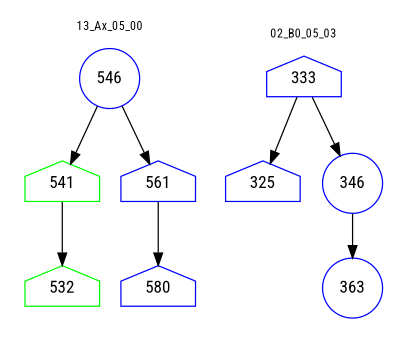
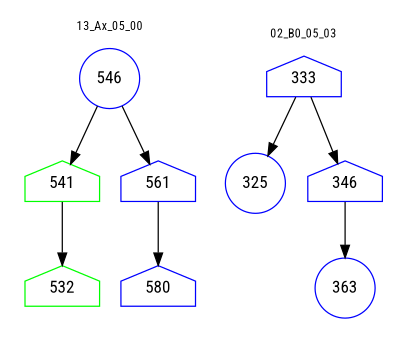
node "325": shape house -> circle
node "346": shape circle -> house
